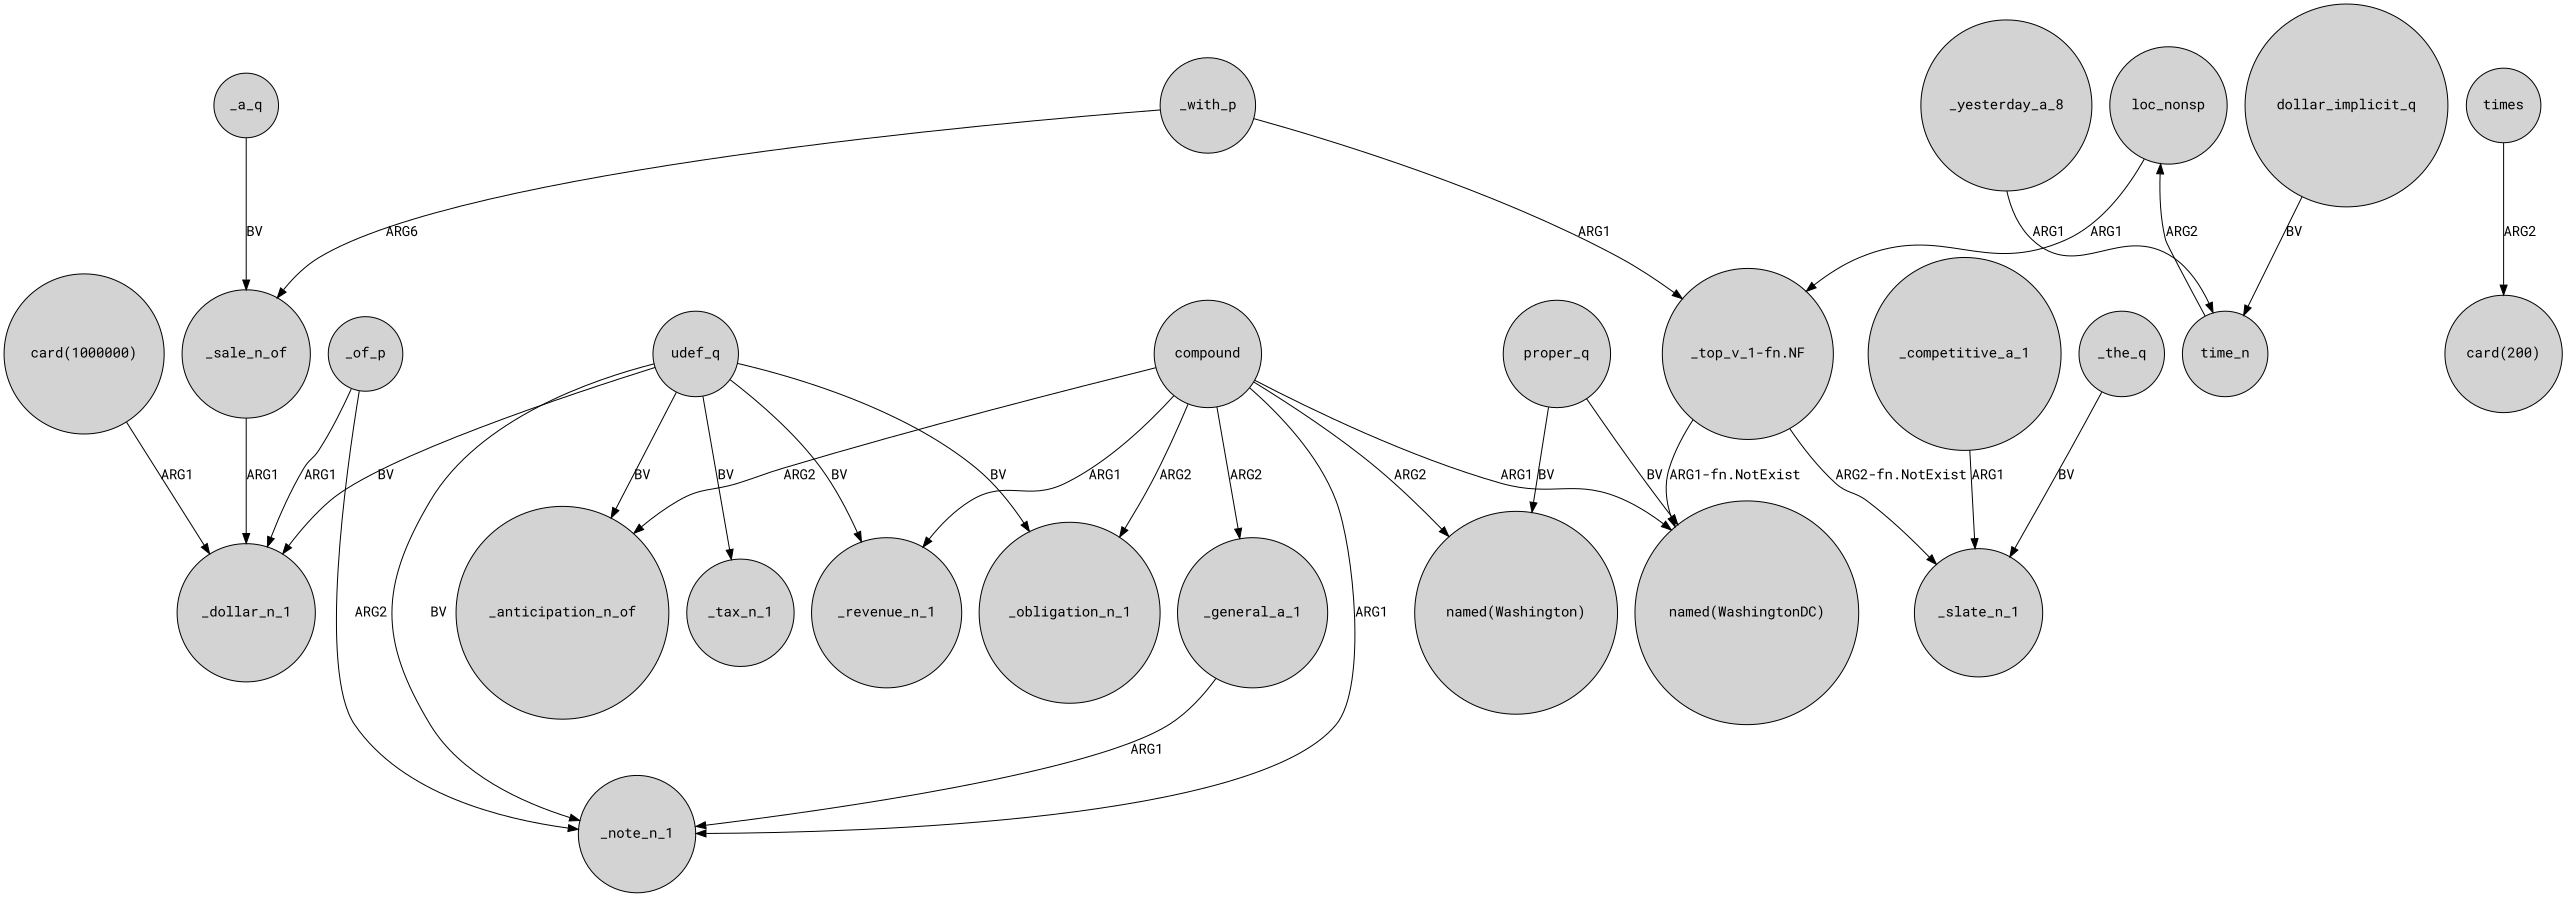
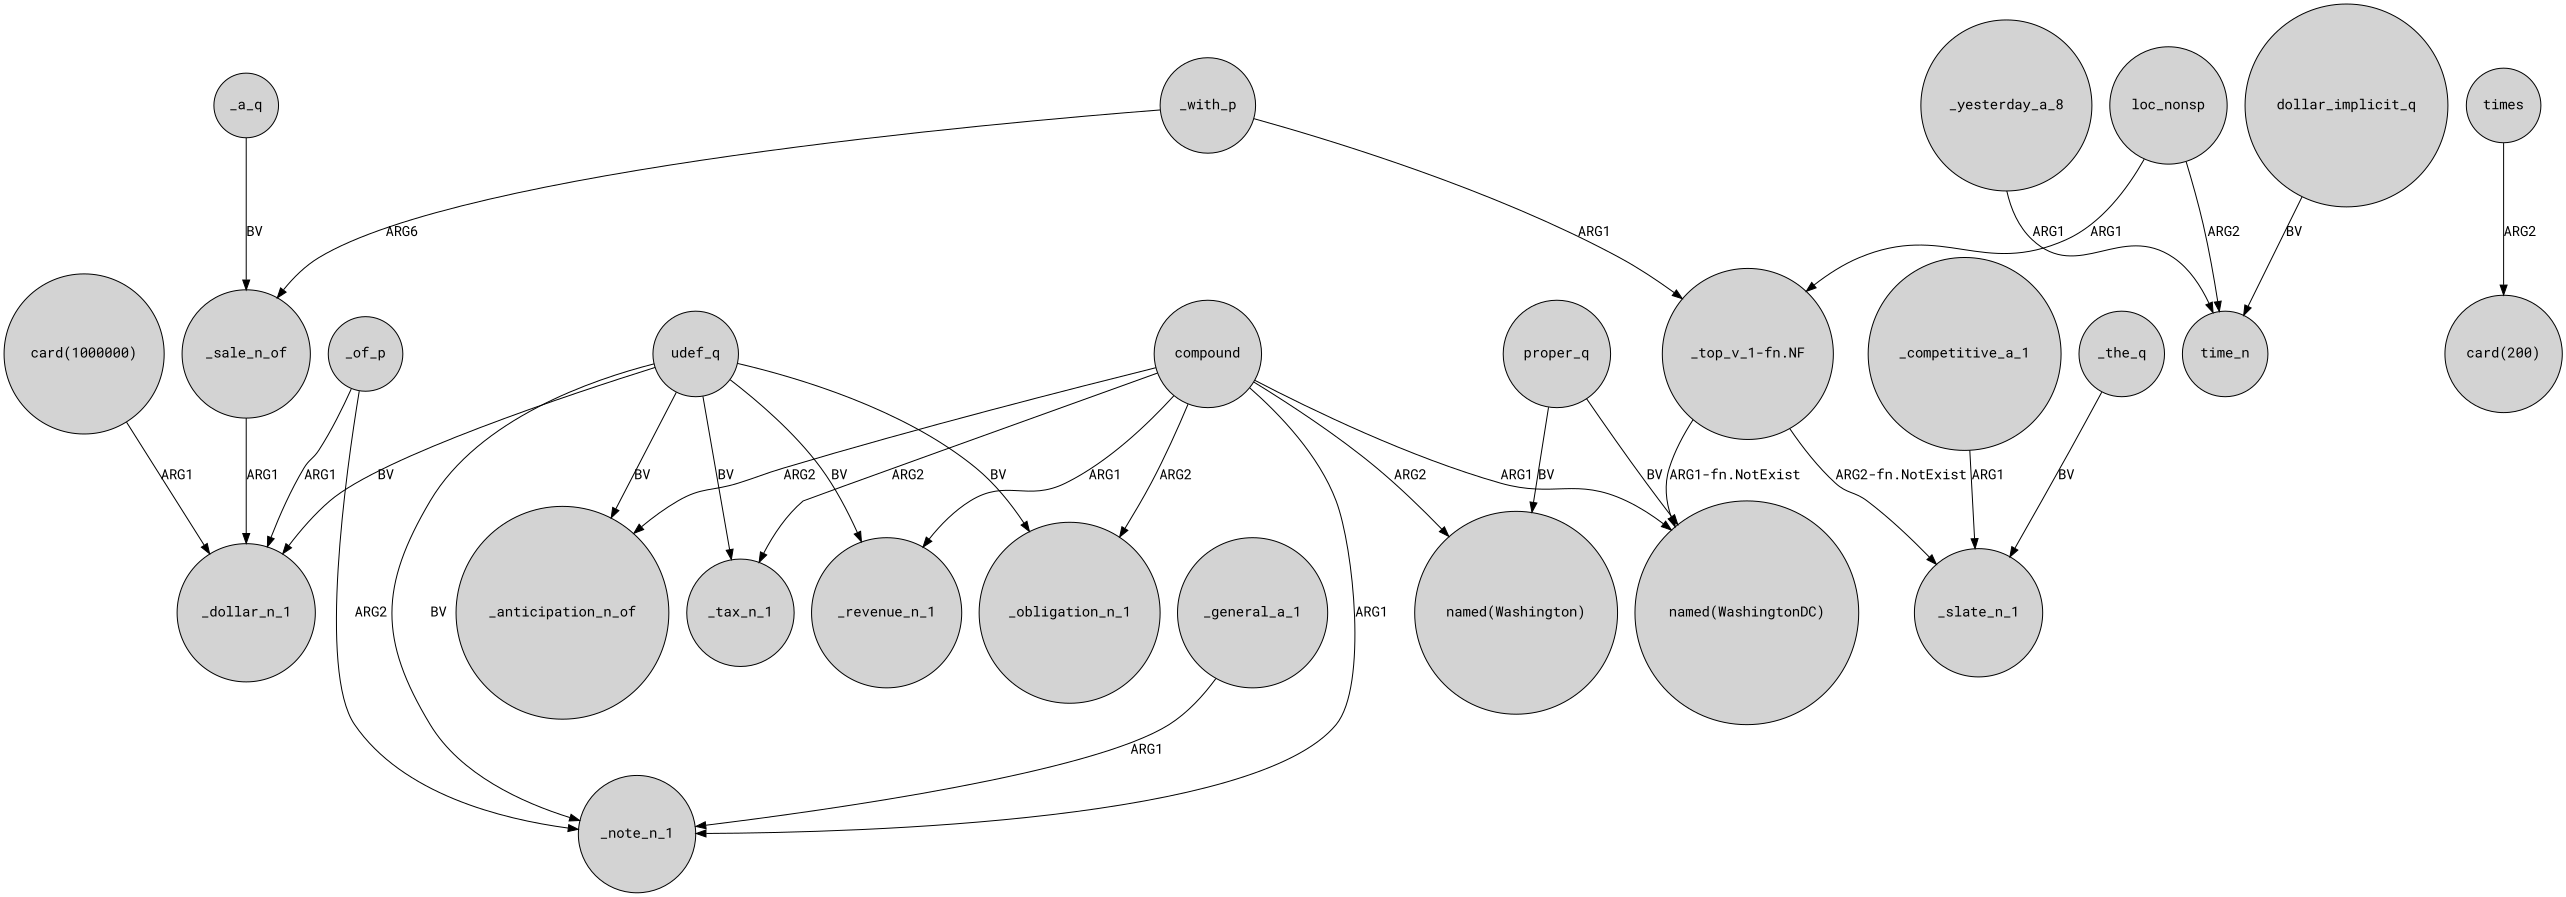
edge "time_n" -> "loc_nonsp": reversed
edge "compound" -> "_general_a_1": now "compound" -> "_tax_n_1"
